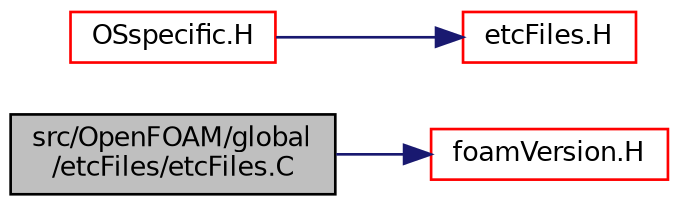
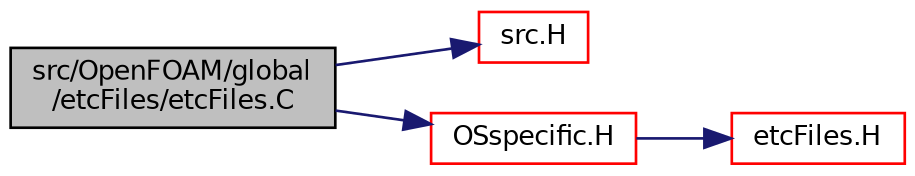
edge "src/OpenFOAM/global /etcFiles/etcFiles.C" -> "OSspecific.H": added
node "foamVersion.H": label "foamVersion.H" -> "src.H"
